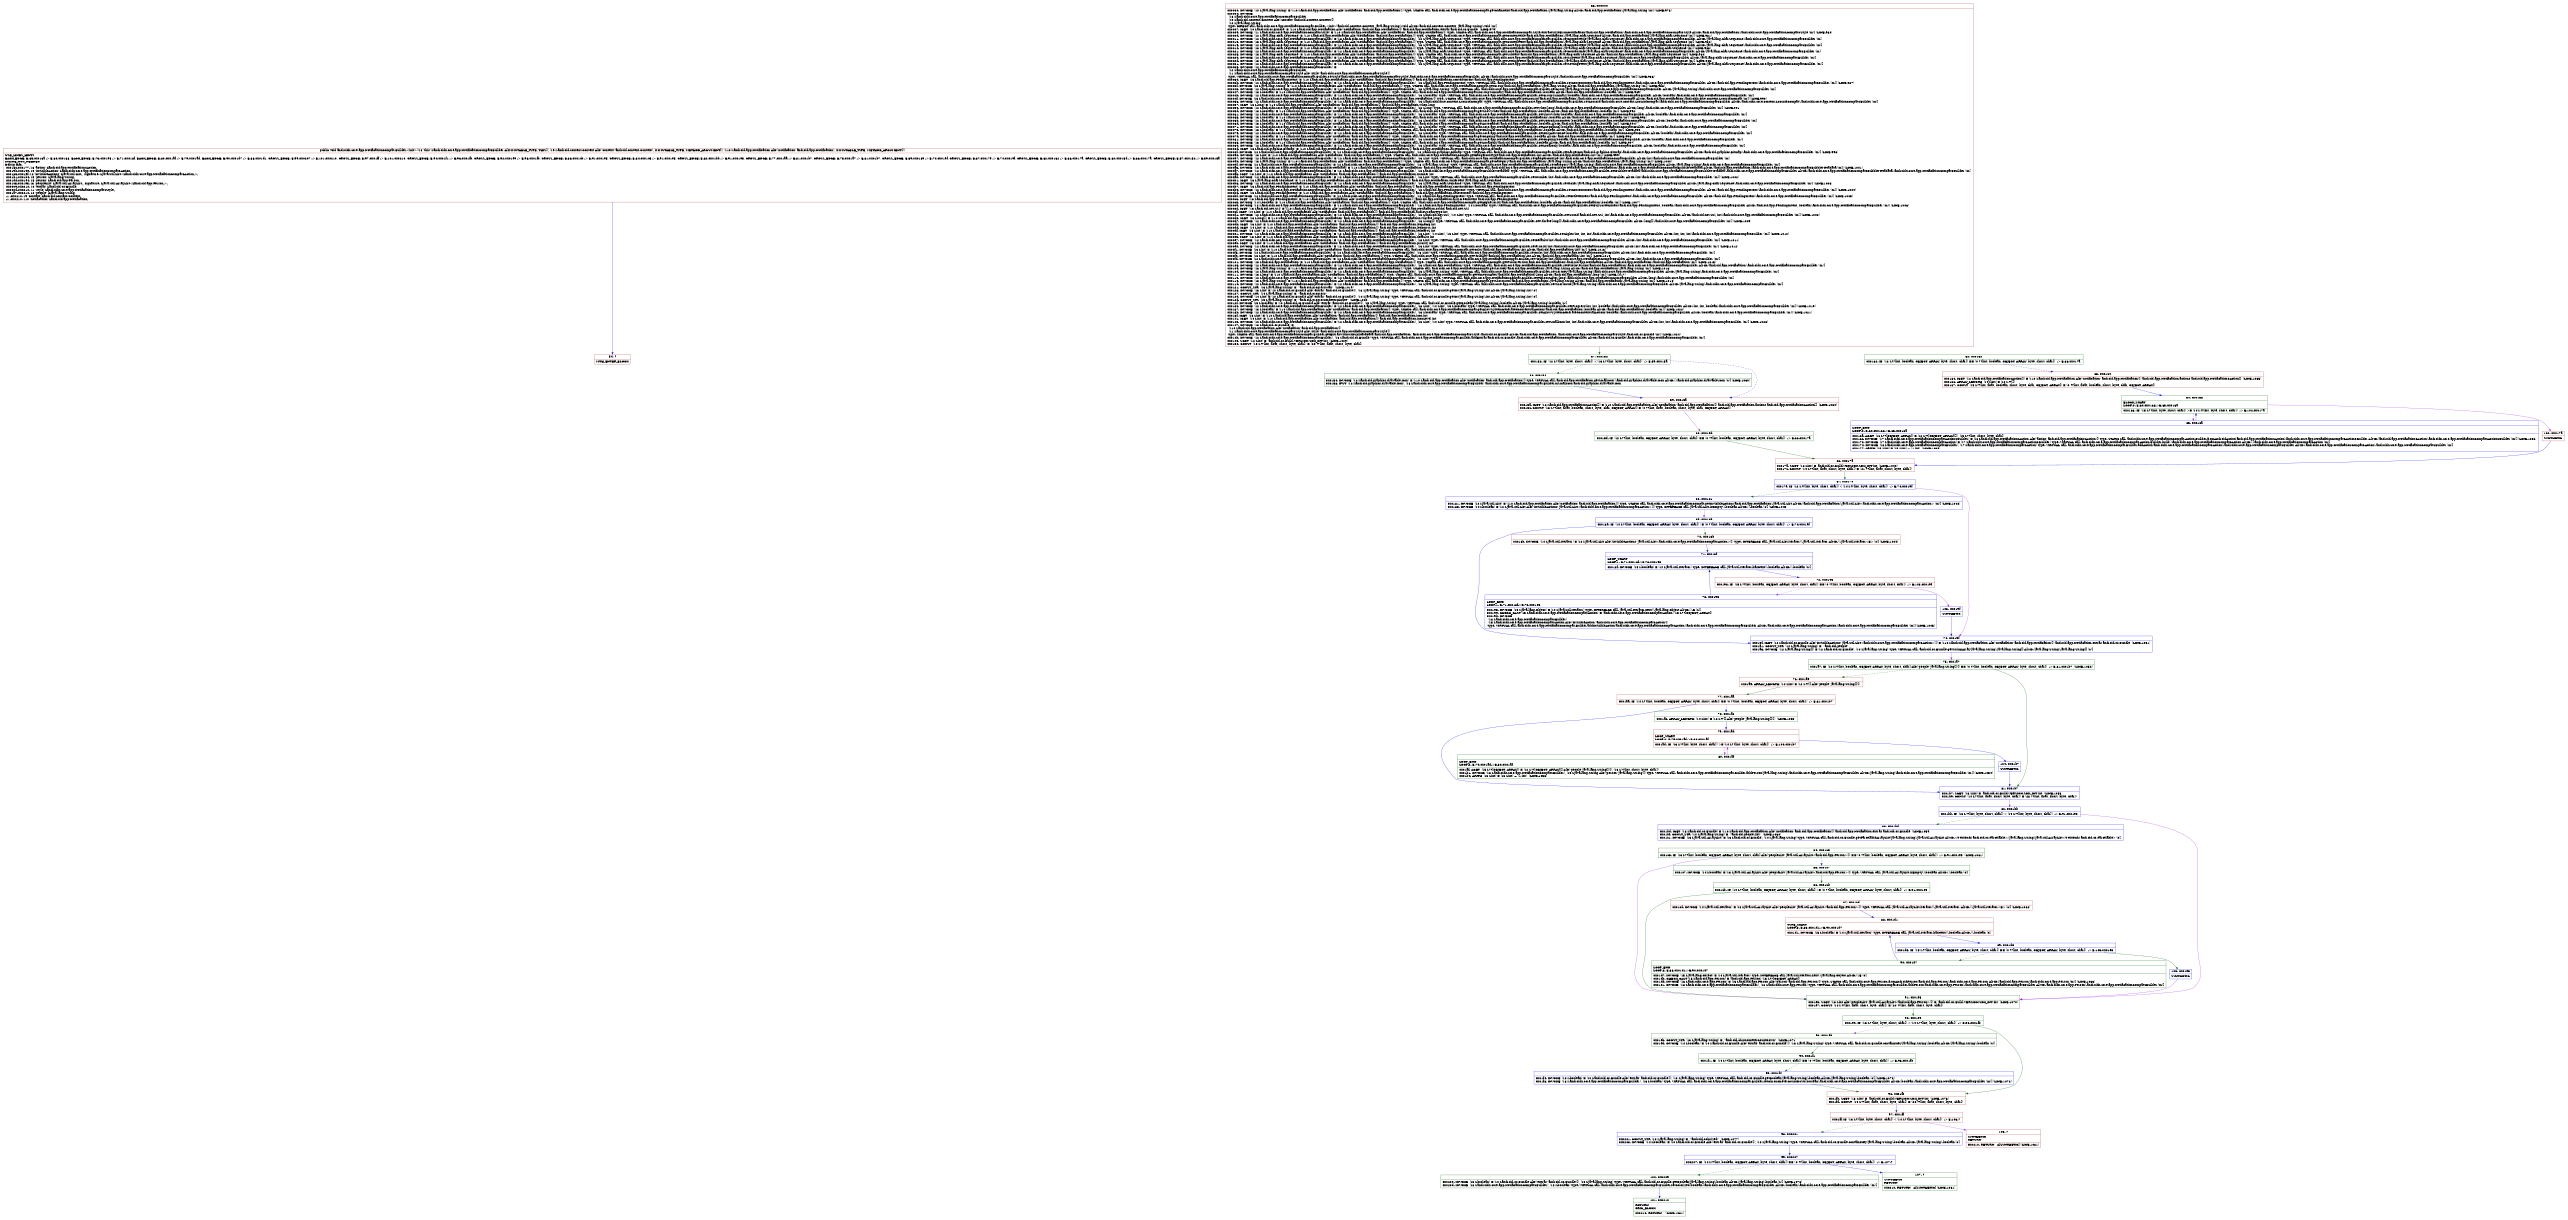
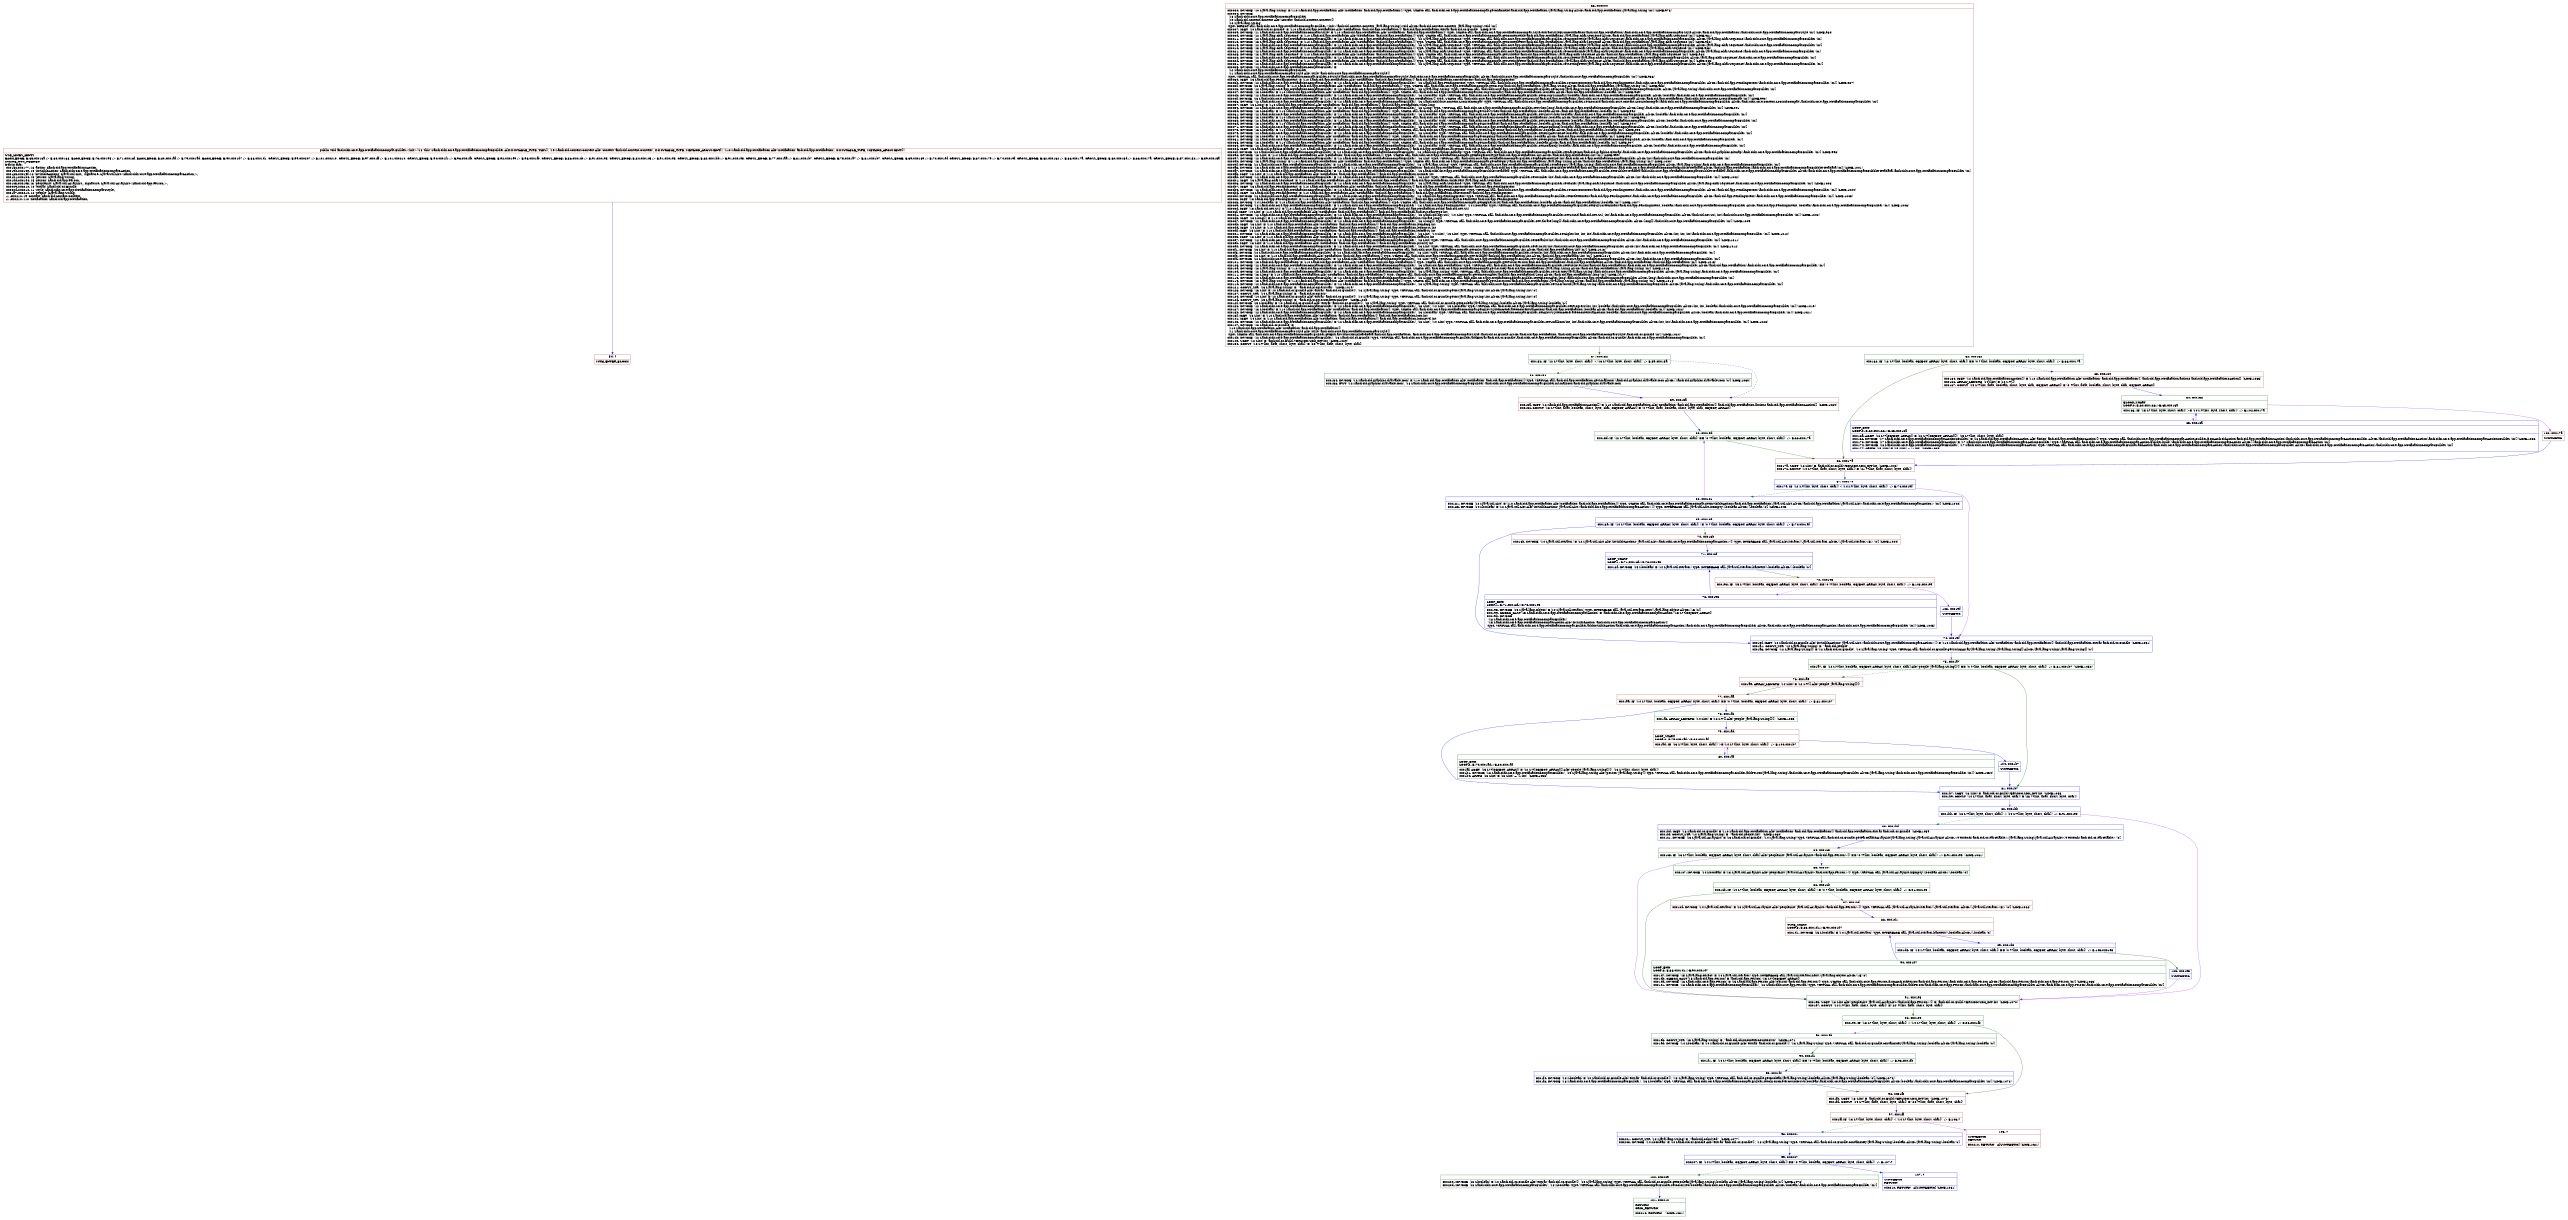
edge "62: 0x0162" -> "66: 0x017a": added
edge "59: 0x015a" -> "60: 0x015d": color purple -> blue
edge "68: 0x0181" -> "69: 0x0189": now "68: 0x0181" -> "60: 0x015d"
edge "71: 0x018f" -> "72: 0x0193": color blue -> darkgreen
edge "83: 0x01bd" -> "84: 0x01c5": added
edge "86: 0x01cb" -> "87: 0x01cd": added
edge "89: 0x01d5" -> "90: 0x01d7": removed
node "107: ?": color darkgreen -> blue
node "101: 0x0210": text "ORIG_BLOCK" -> "ORIG_RETURN"
